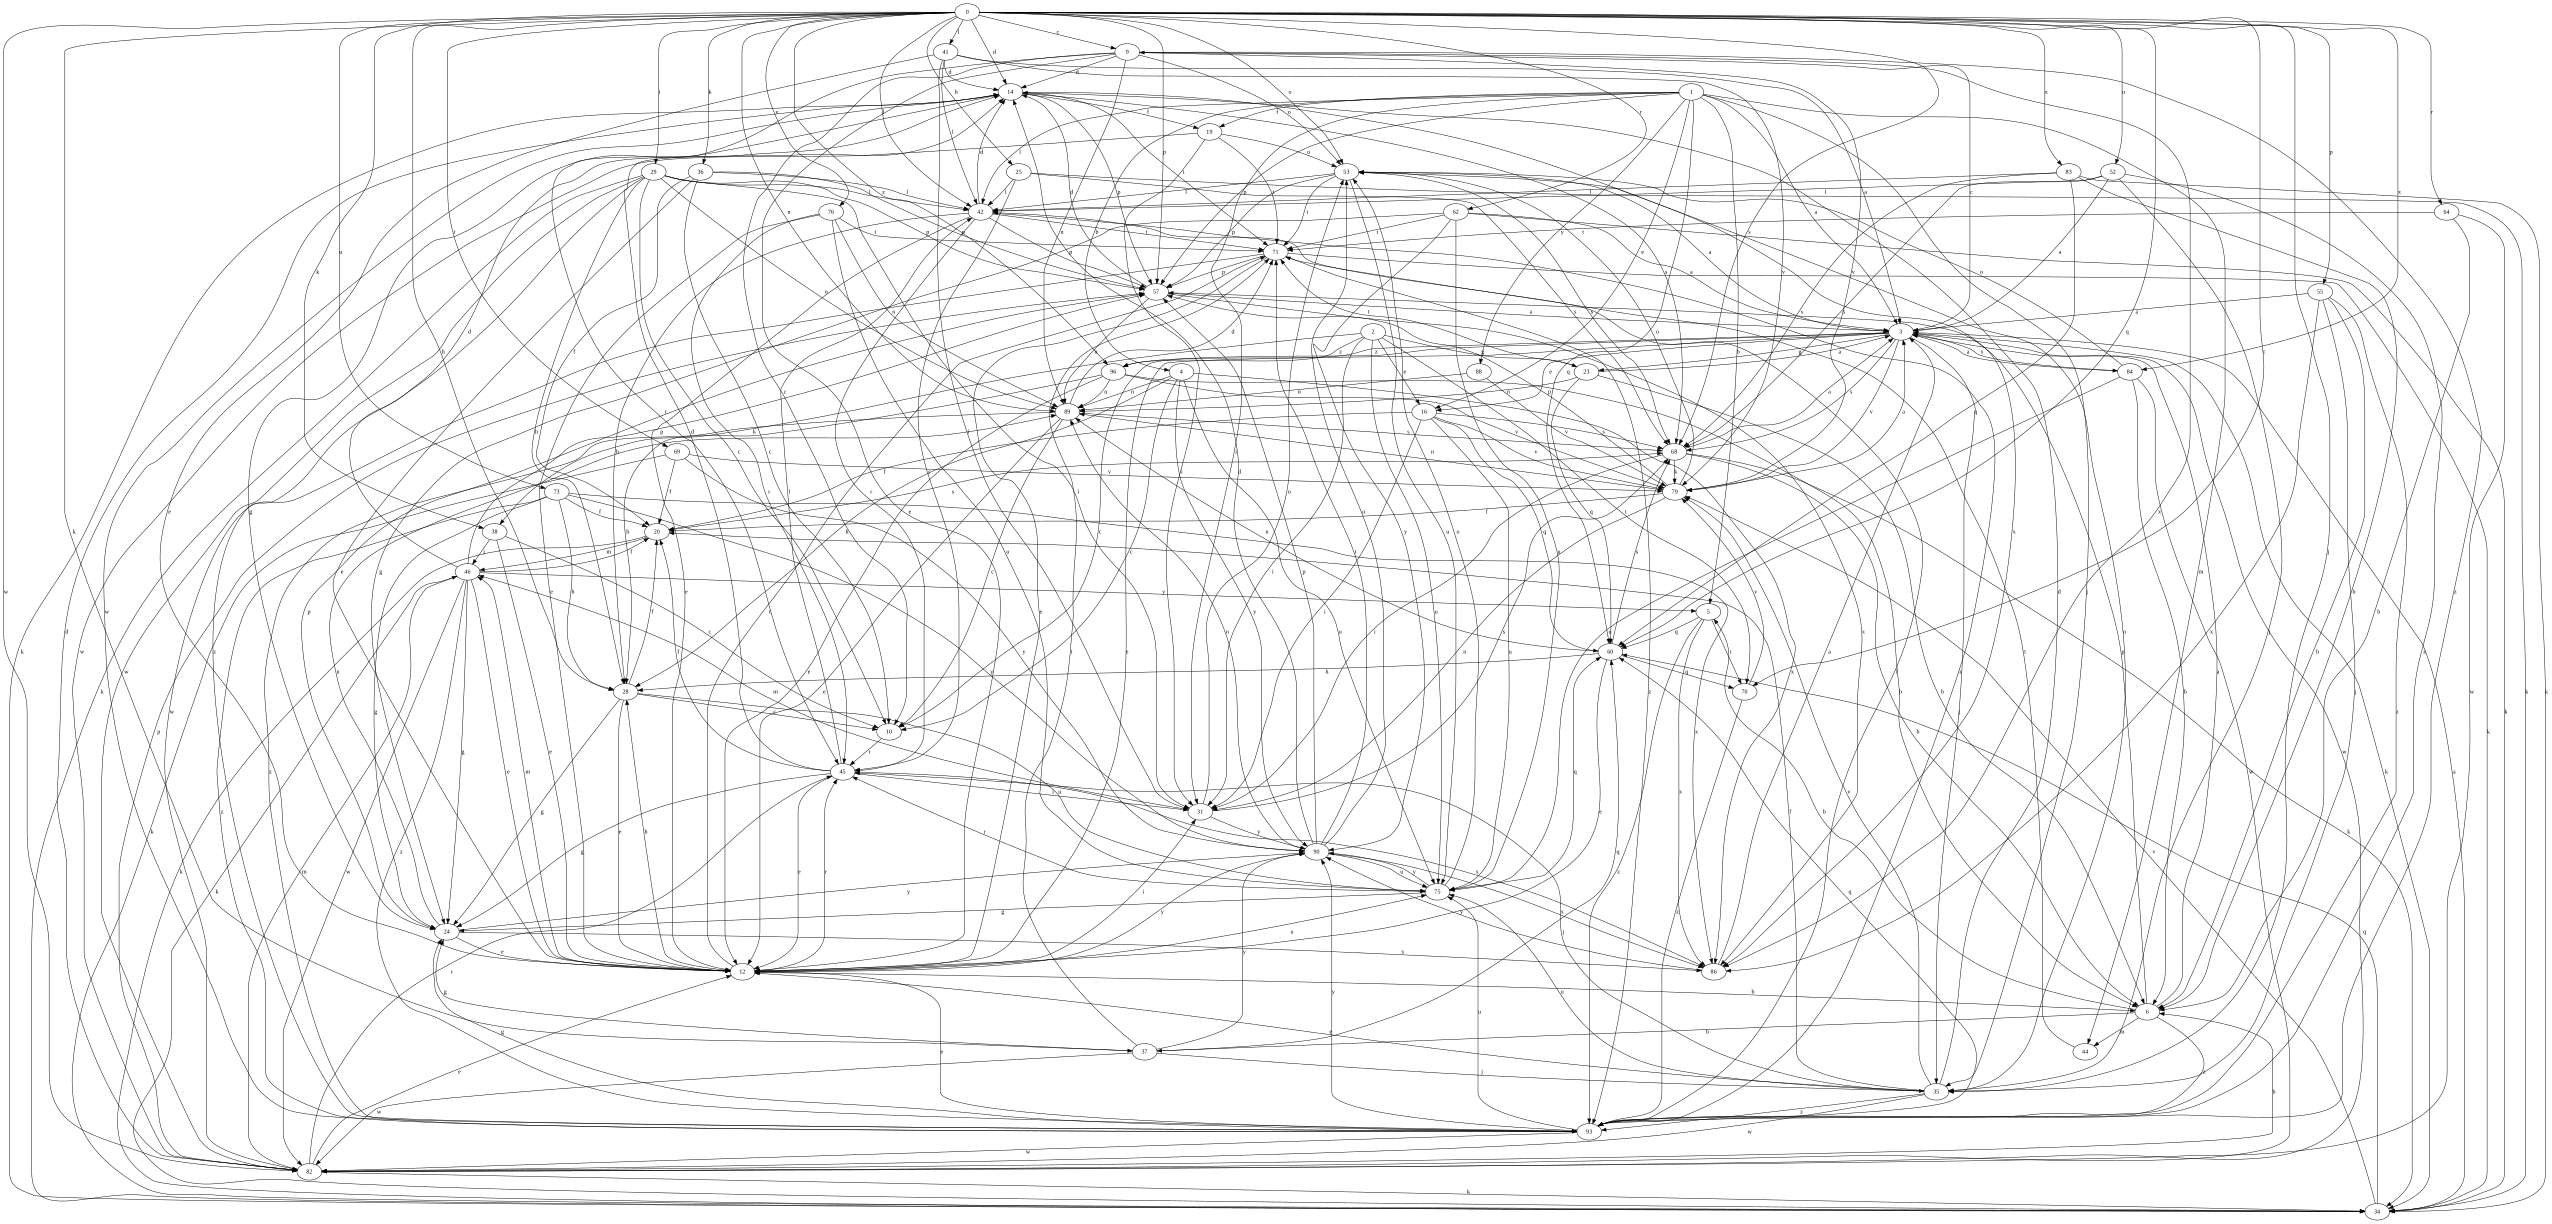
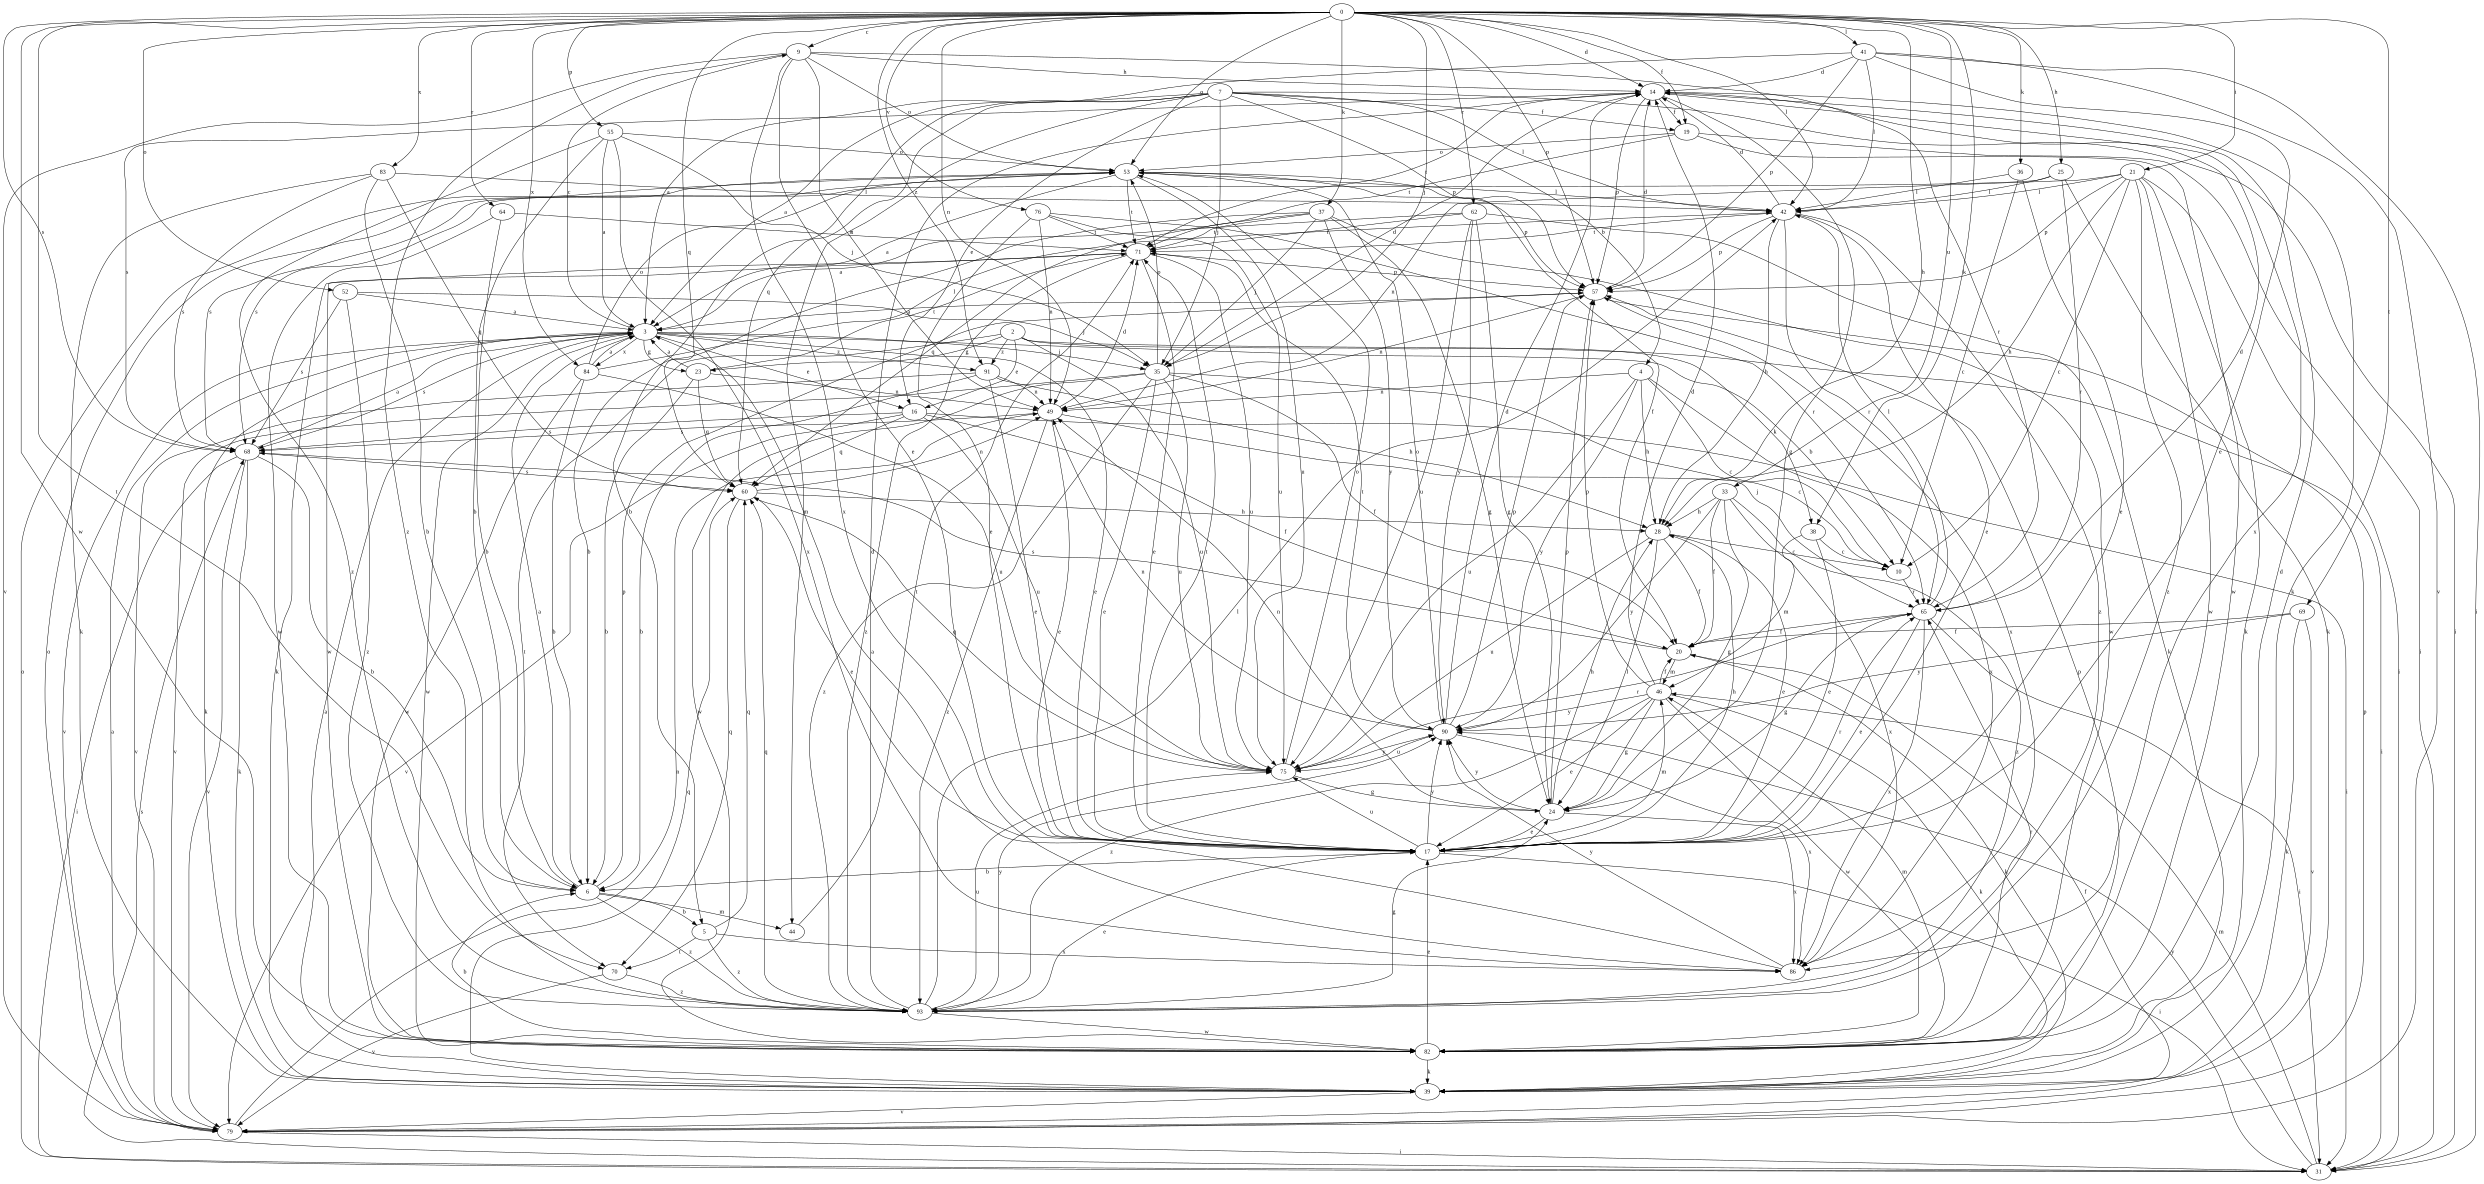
edge "0" -> "19": added, label "f"
edge "9" -> "14": label "d" -> "h"
node "1": label "1" -> "7"
edge "55" -> "53": added, label "o"
node "29": label "29" -> "21"
edge "52" -> "42": now "84" -> "42"
edge "36" -> "57": now "41" -> "57"
edge "9" -> "10": removed, label "c"
edge "36" -> "20": now "53" -> "20"
node "96": label "96" -> "91"
node "88": removed
node "89": label "89" -> "49"
edge "68" -> "79": label "k" -> "v"
node "73": label "73" -> "33"
edge "71" -> "75": added, label "u"
edge "3" -> "10": label "c" -> "b"
edge "38" -> "46": label "j" -> "m"
edge "60" -> "68": reversed
edge "46" -> "5": now "46" -> "90"
edge "93" -> "14": label "w" -> "d"
edge "79" -> "31": label "n" -> "i"
edge "24" -> "28": added, label "h"
node "45": label "45" -> "65"
edge "28" -> "24": label "g" -> "l"
node "12": label "12" -> "17"
edge "6" -> "37": reversed
node "34": label "34" -> "39"
